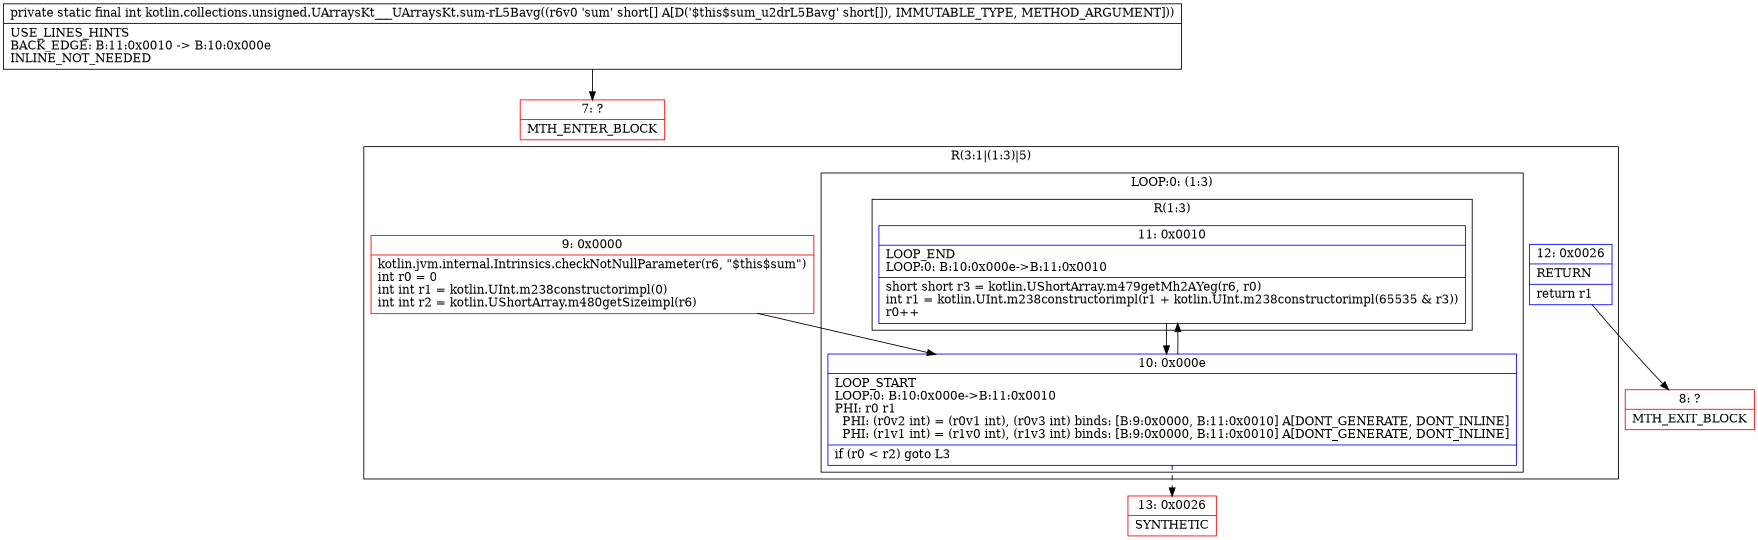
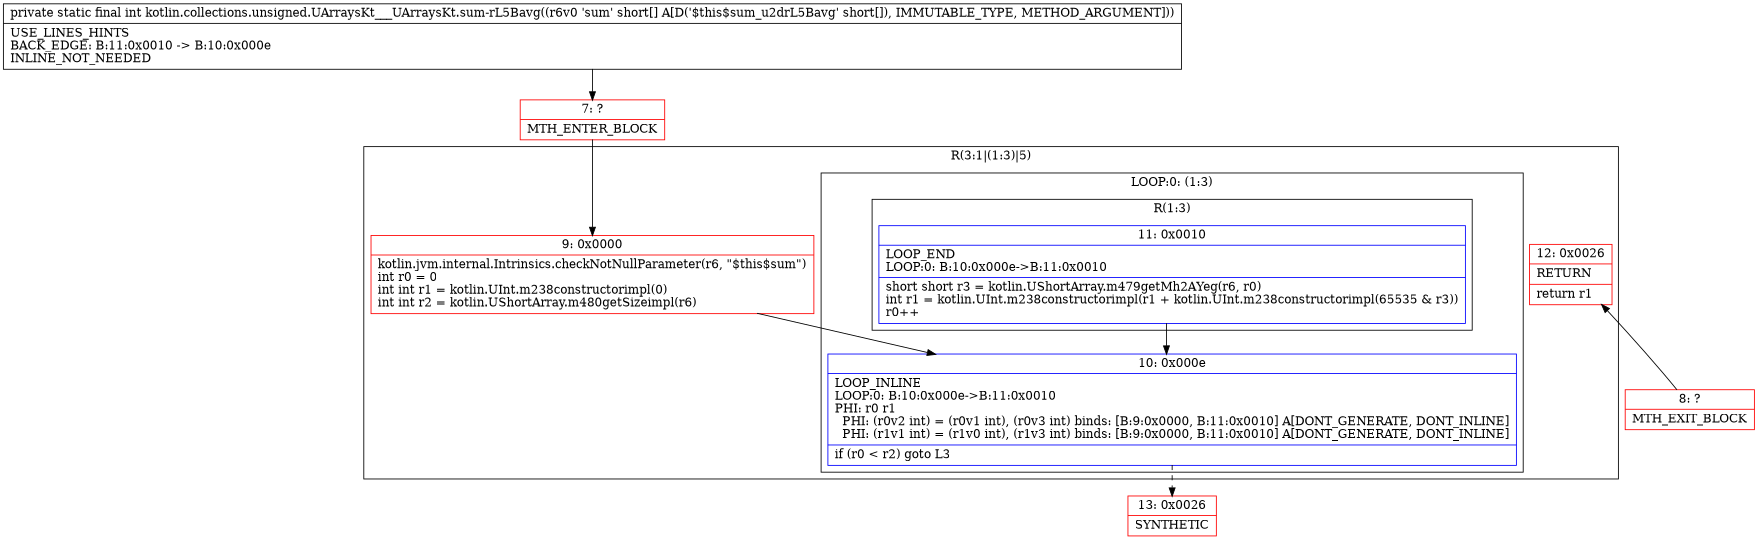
edge "7: ?" -> "9: 0x0000": added
node "12: 0x0026": color blue -> red
edge "10: 0x000e" -> "11: 0x0010": removed
edge "12: 0x0026" -> "8: ?": reversed
node "10: 0x000e": text "LOOP_START" -> "LOOP_INLINE"
